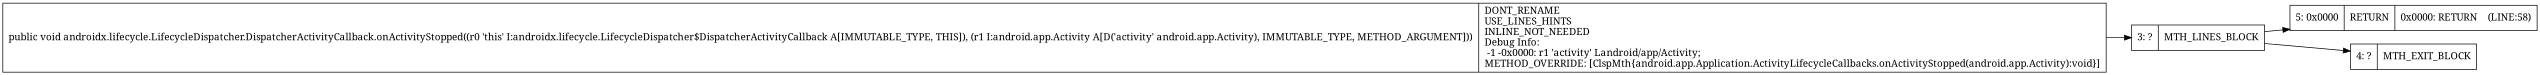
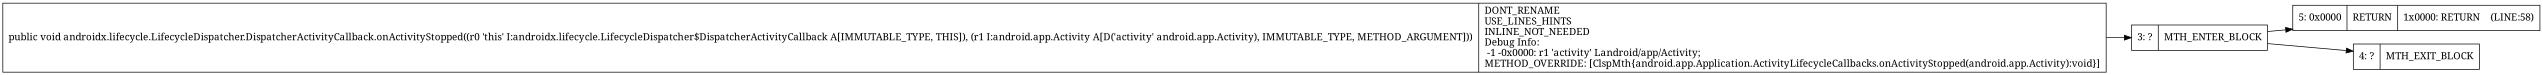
node "5: 0x0000": text "0x0000: RETURN    (LINE:58)" -> "1x0000: RETURN    (LINE:58)"
node "3: ?": text "MTH_LINES_BLOCK" -> "MTH_ENTER_BLOCK"
